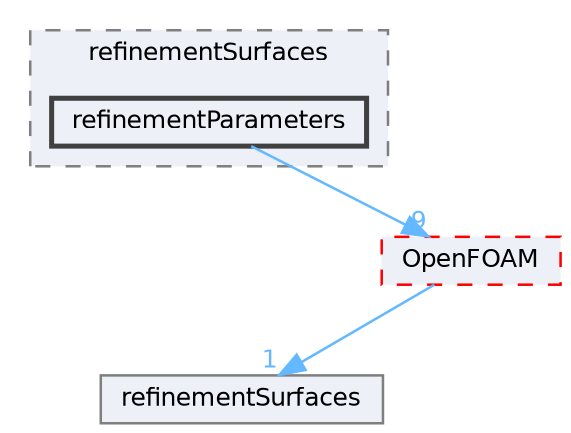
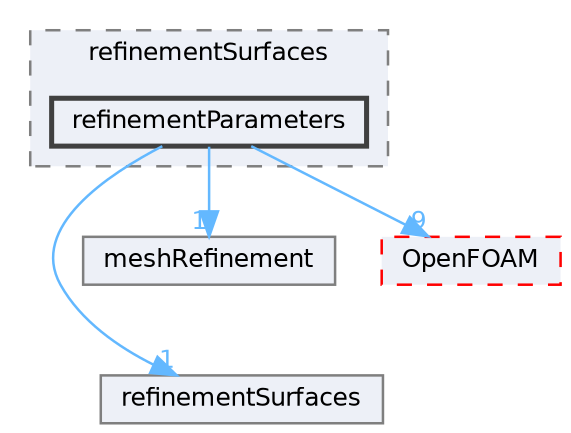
node "meshRefinement": added
edge "OpenFOAM" -> "refinementSurfaces": now "refinementParameters" -> "refinementSurfaces"
